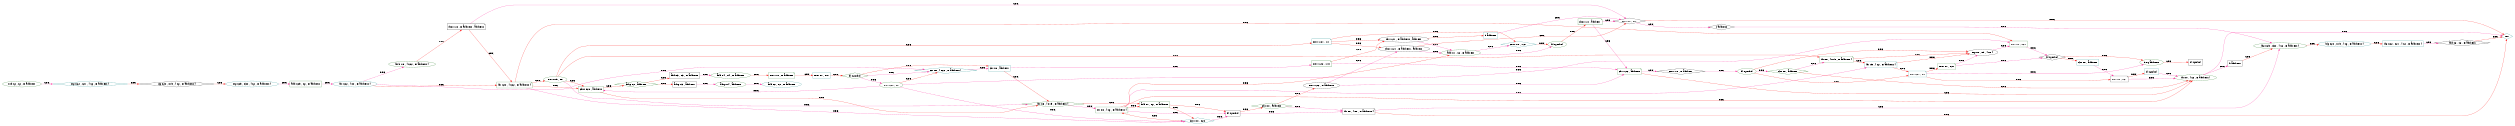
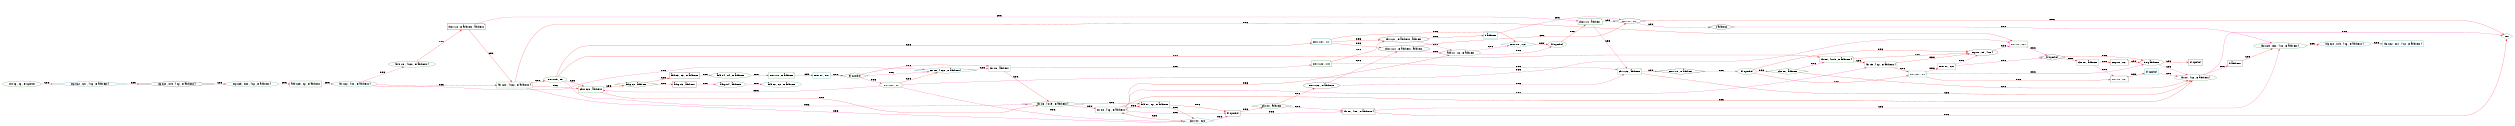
edge "tbnz w8 , # address , address" -> "mov x0 , xzr": now "tbnz w8 , # address , address" -> "cbnz w0 , address"
node "add sp , sp , # address": removed
node "cmp x0 , x21": added
edge "mov x0 , x21" -> "ldr x0 , [ sp , # address ]": now "b.eq address" -> "ldr x0 , [ sp , # address ]"
node "sub sp , sp , # address": label "sub sp , sp , # address" -> "sub sp , sp , # symbol"
